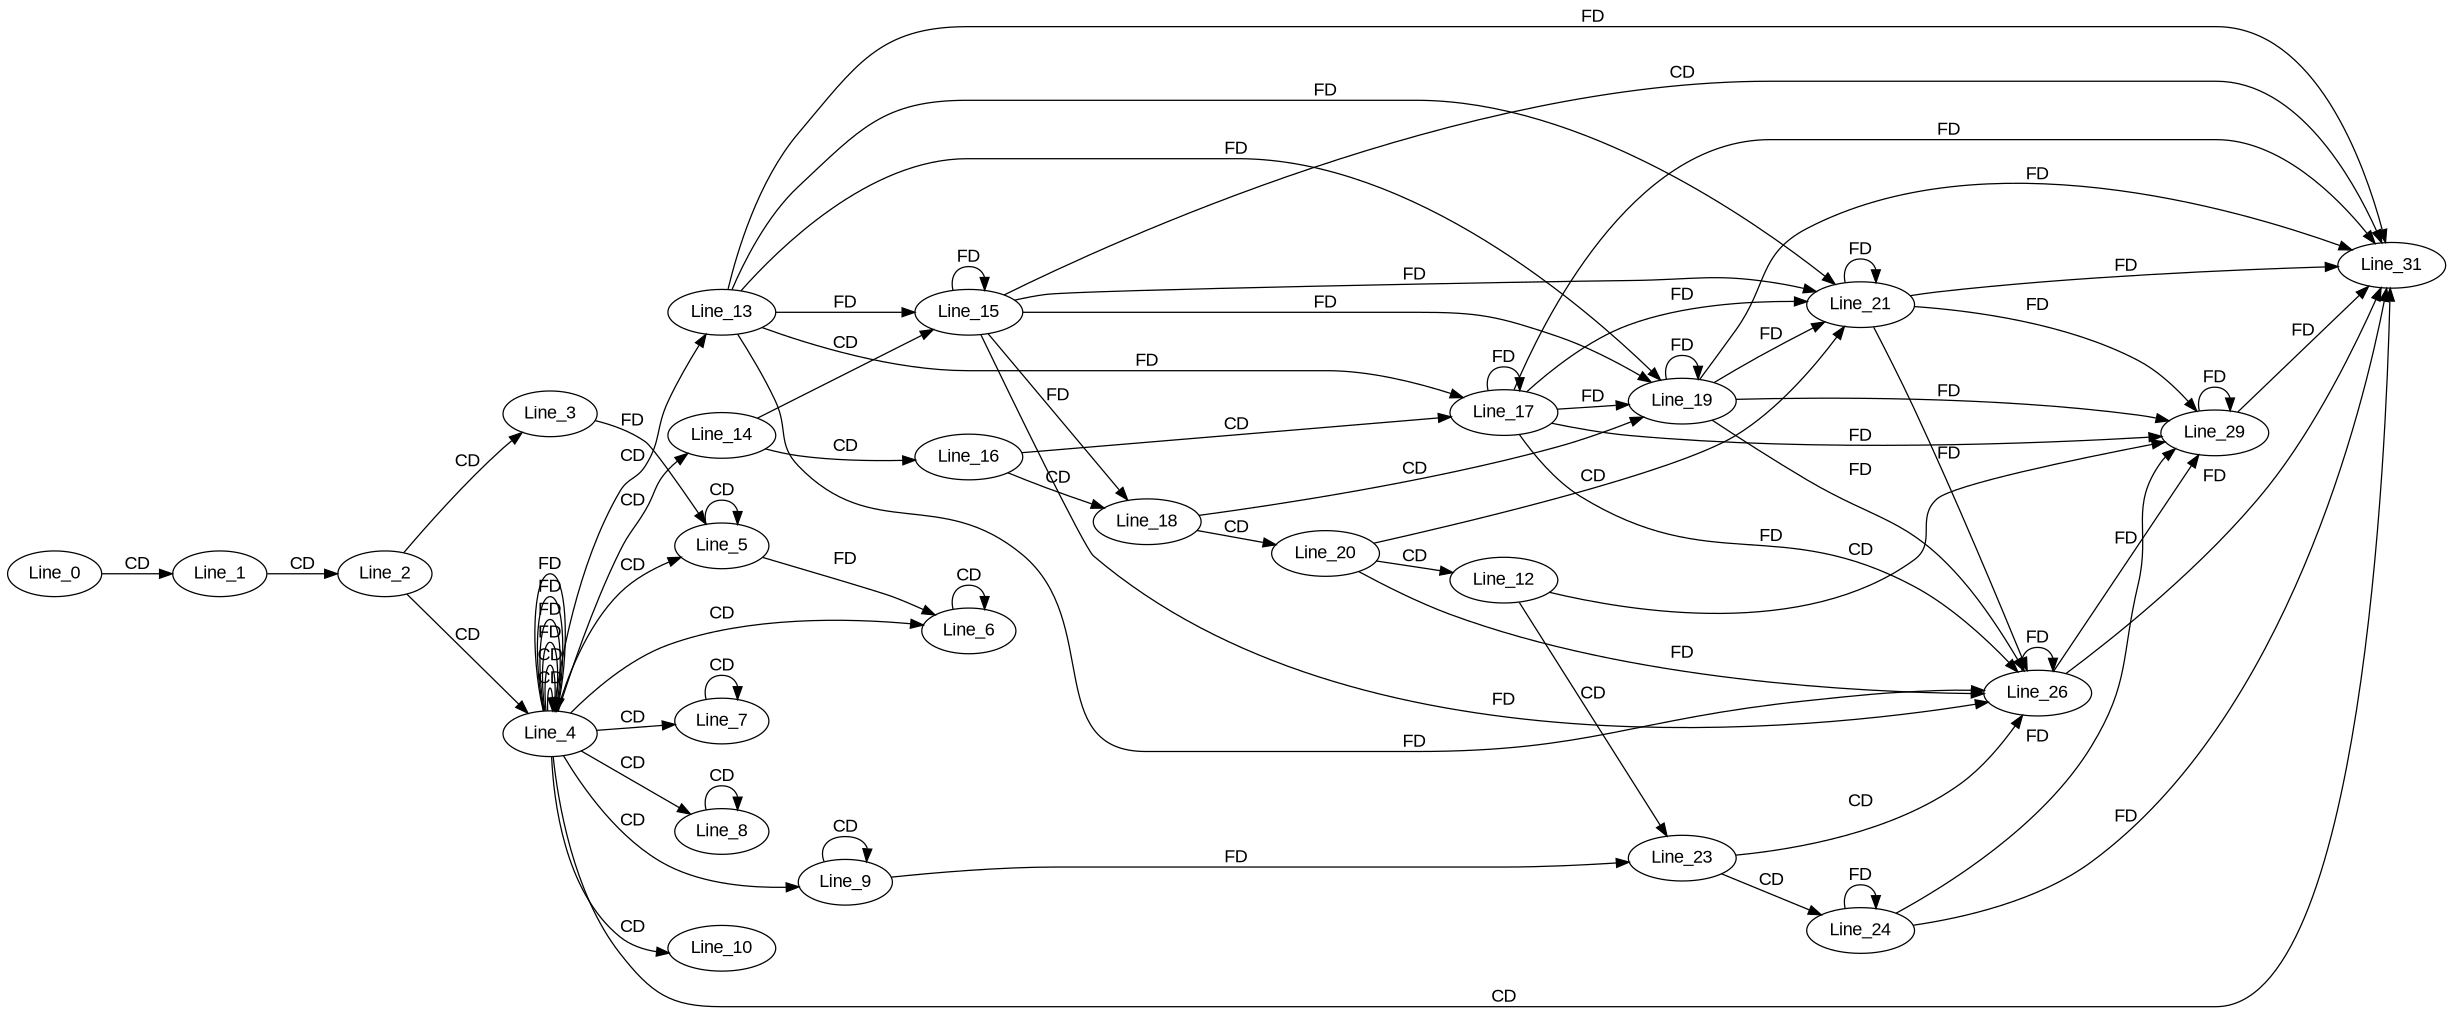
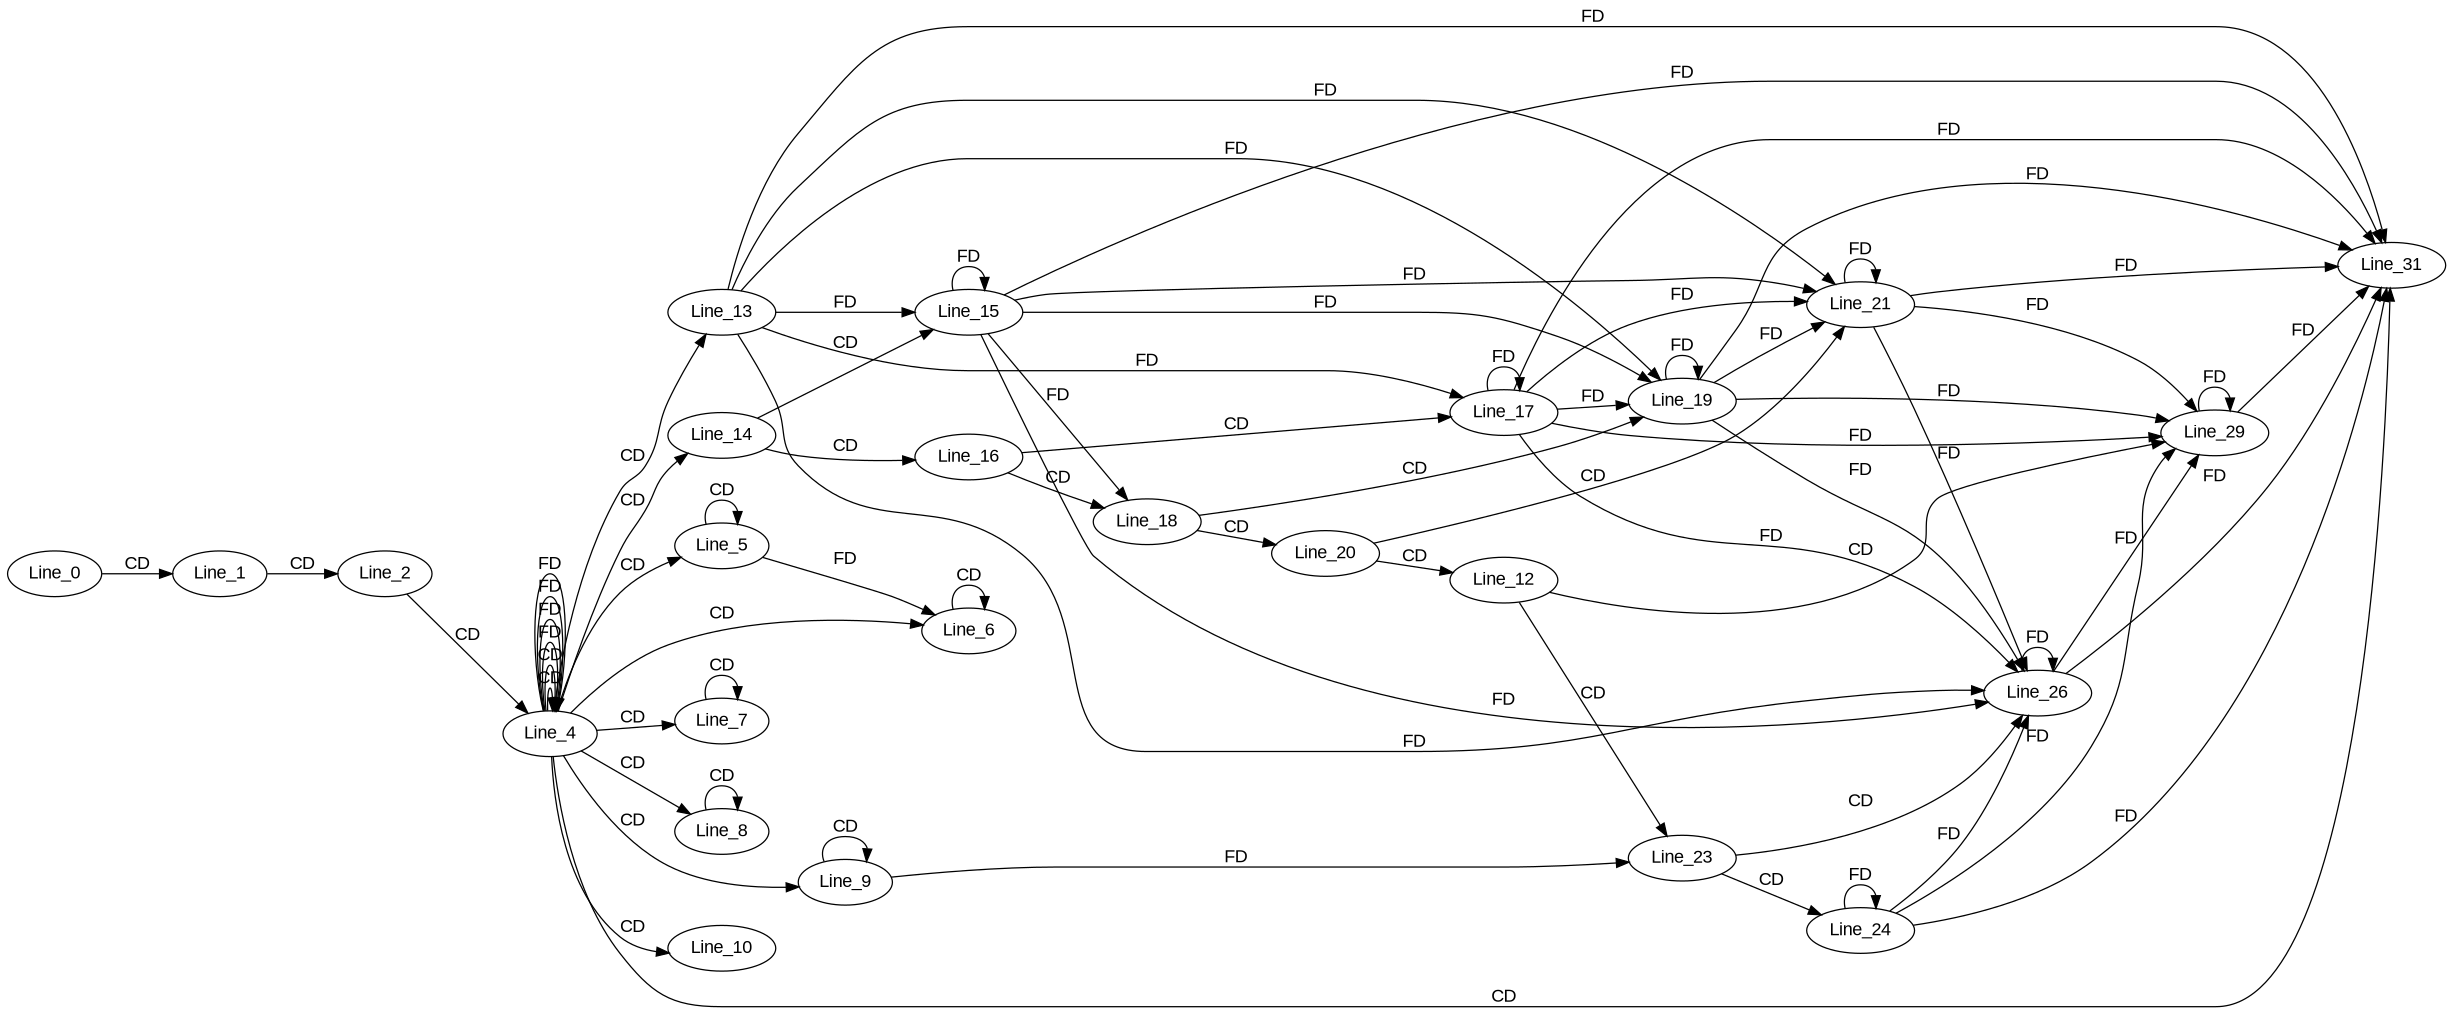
edge "Line_15" -> "Line_31": label "CD" -> "FD"
node "Line_3": removed
edge "Line_20" -> "Line_26": now "Line_24" -> "Line_26"
